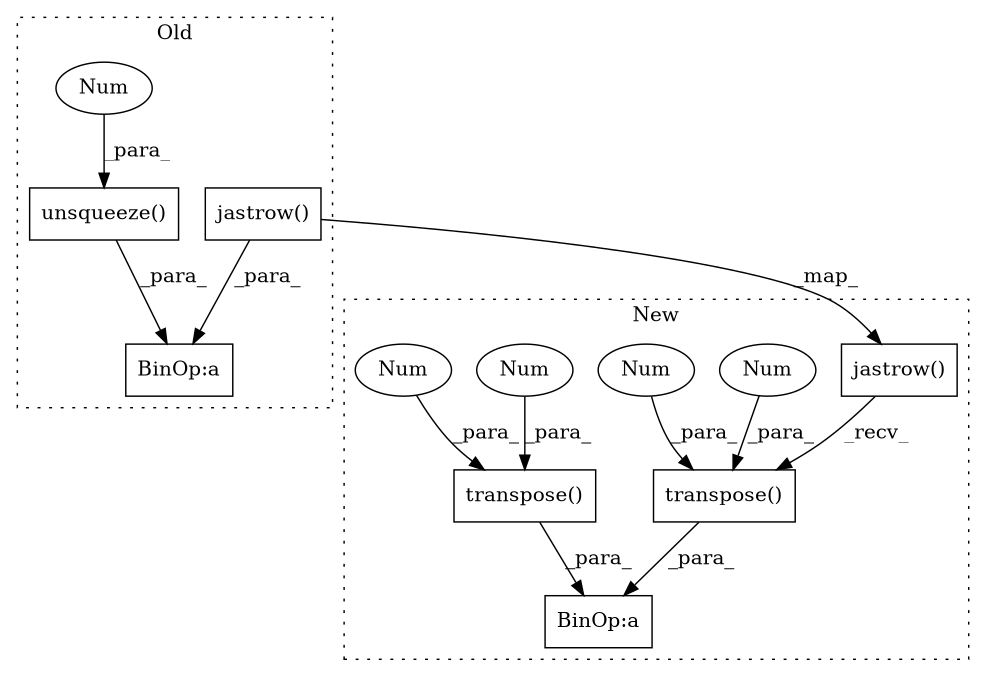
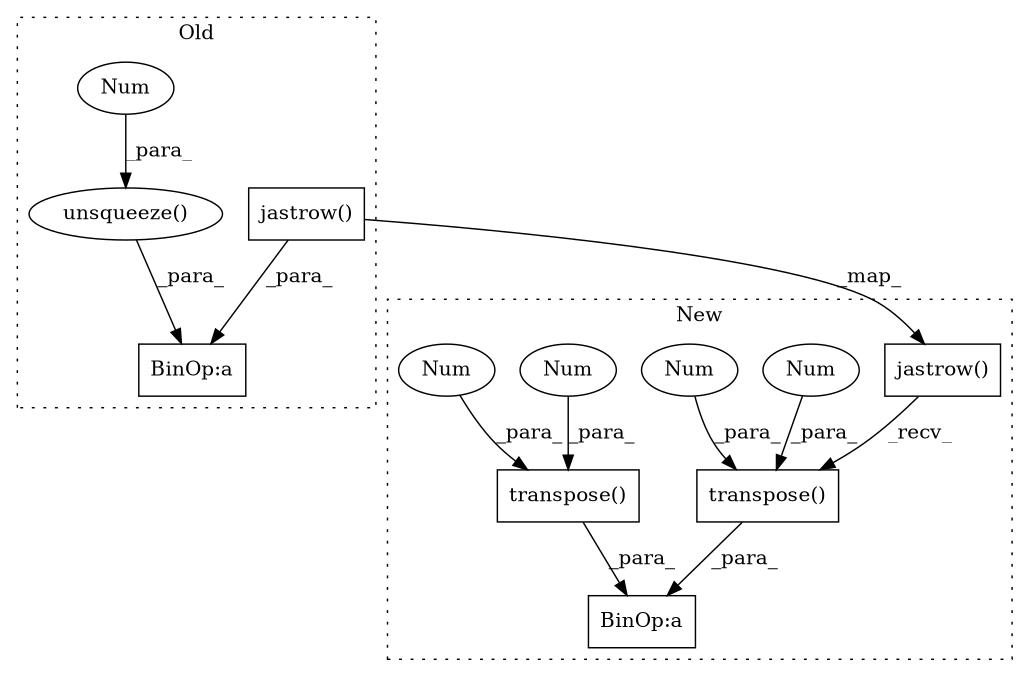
node "unsqueeze()": shape box -> ellipse
